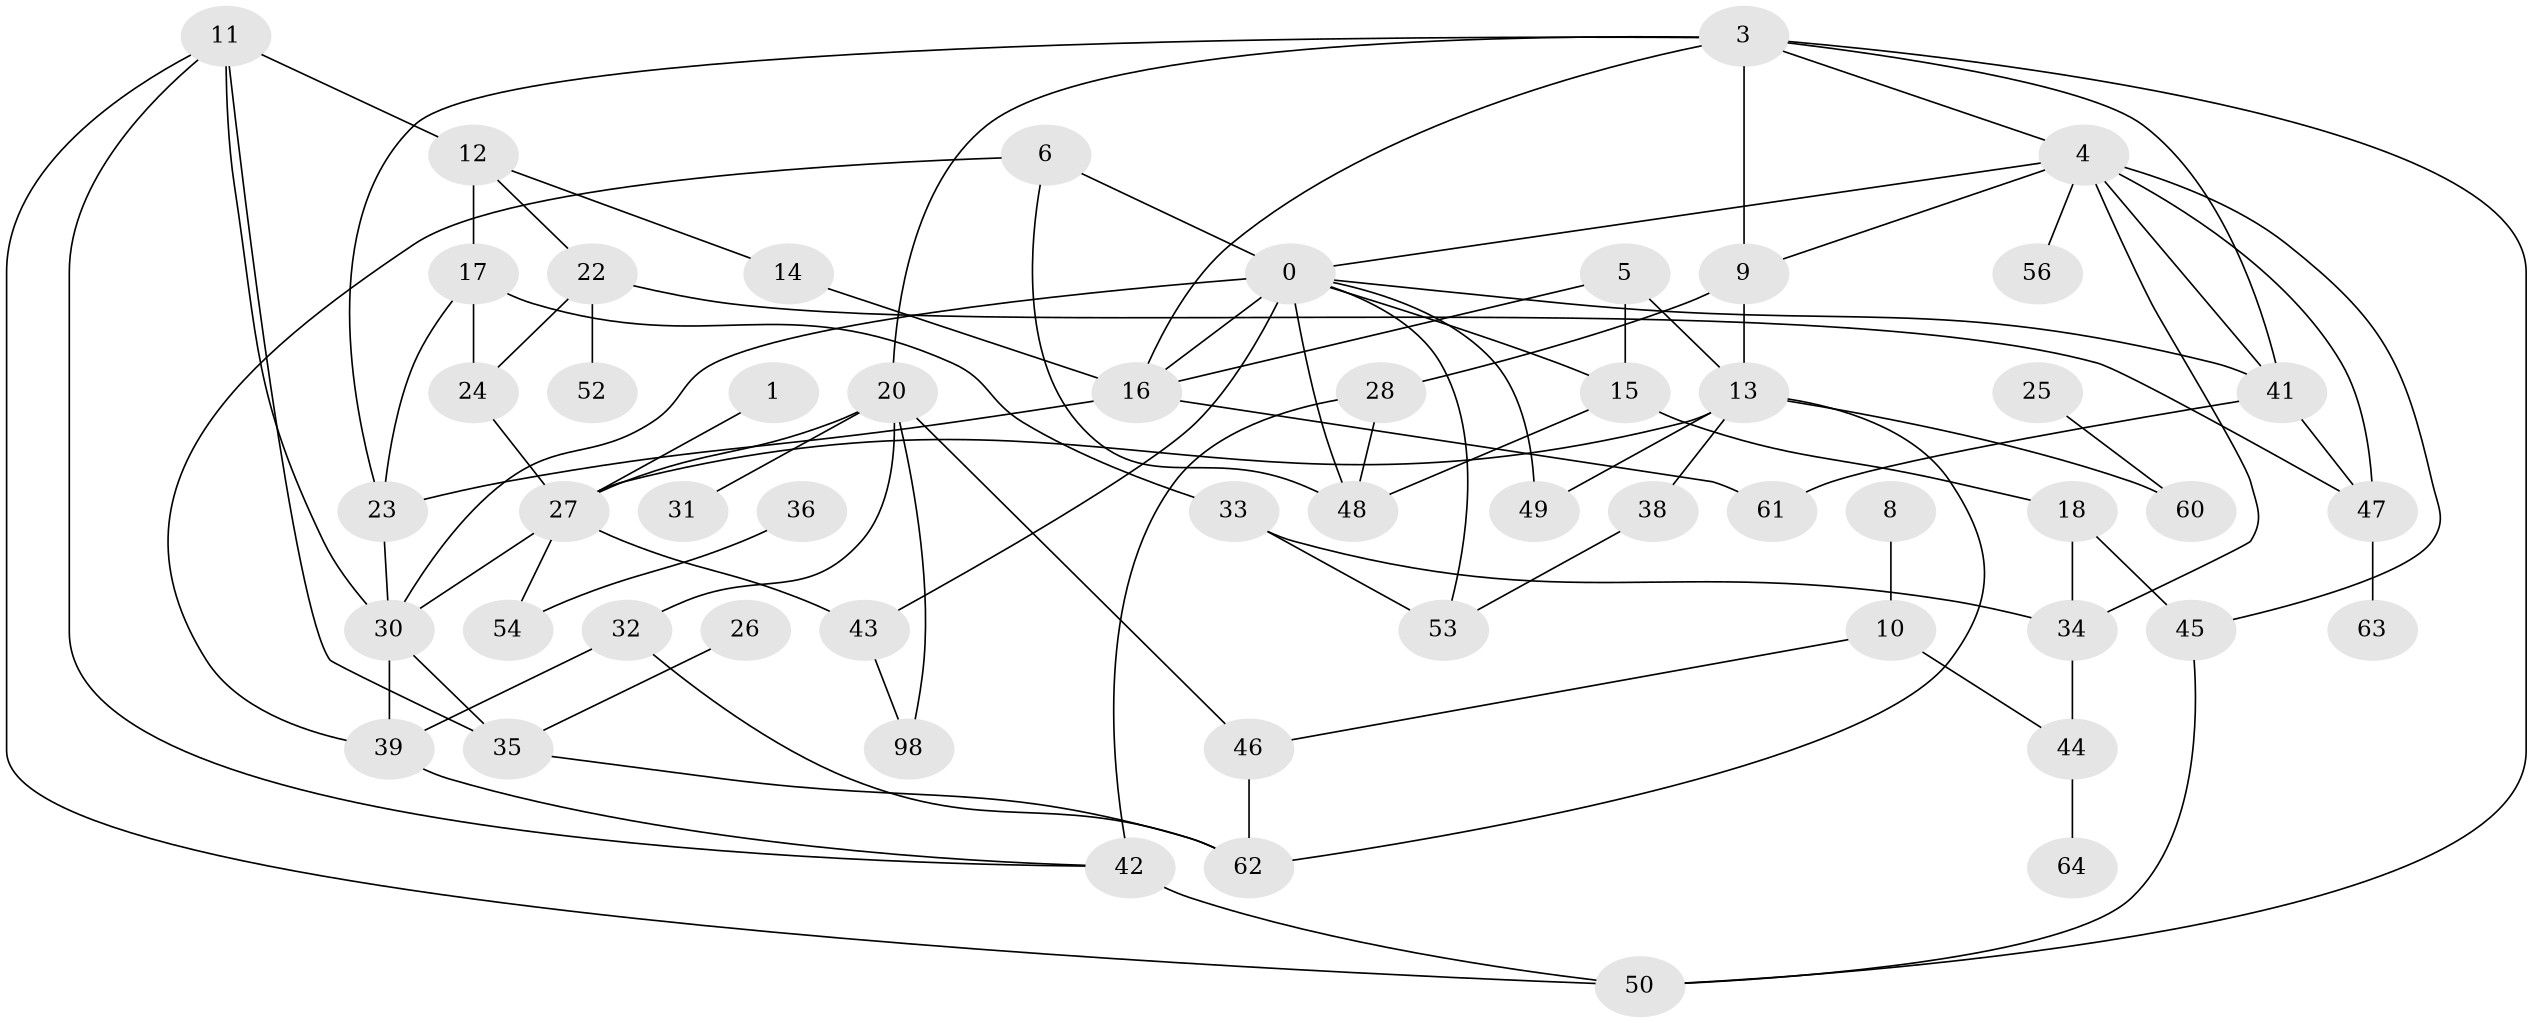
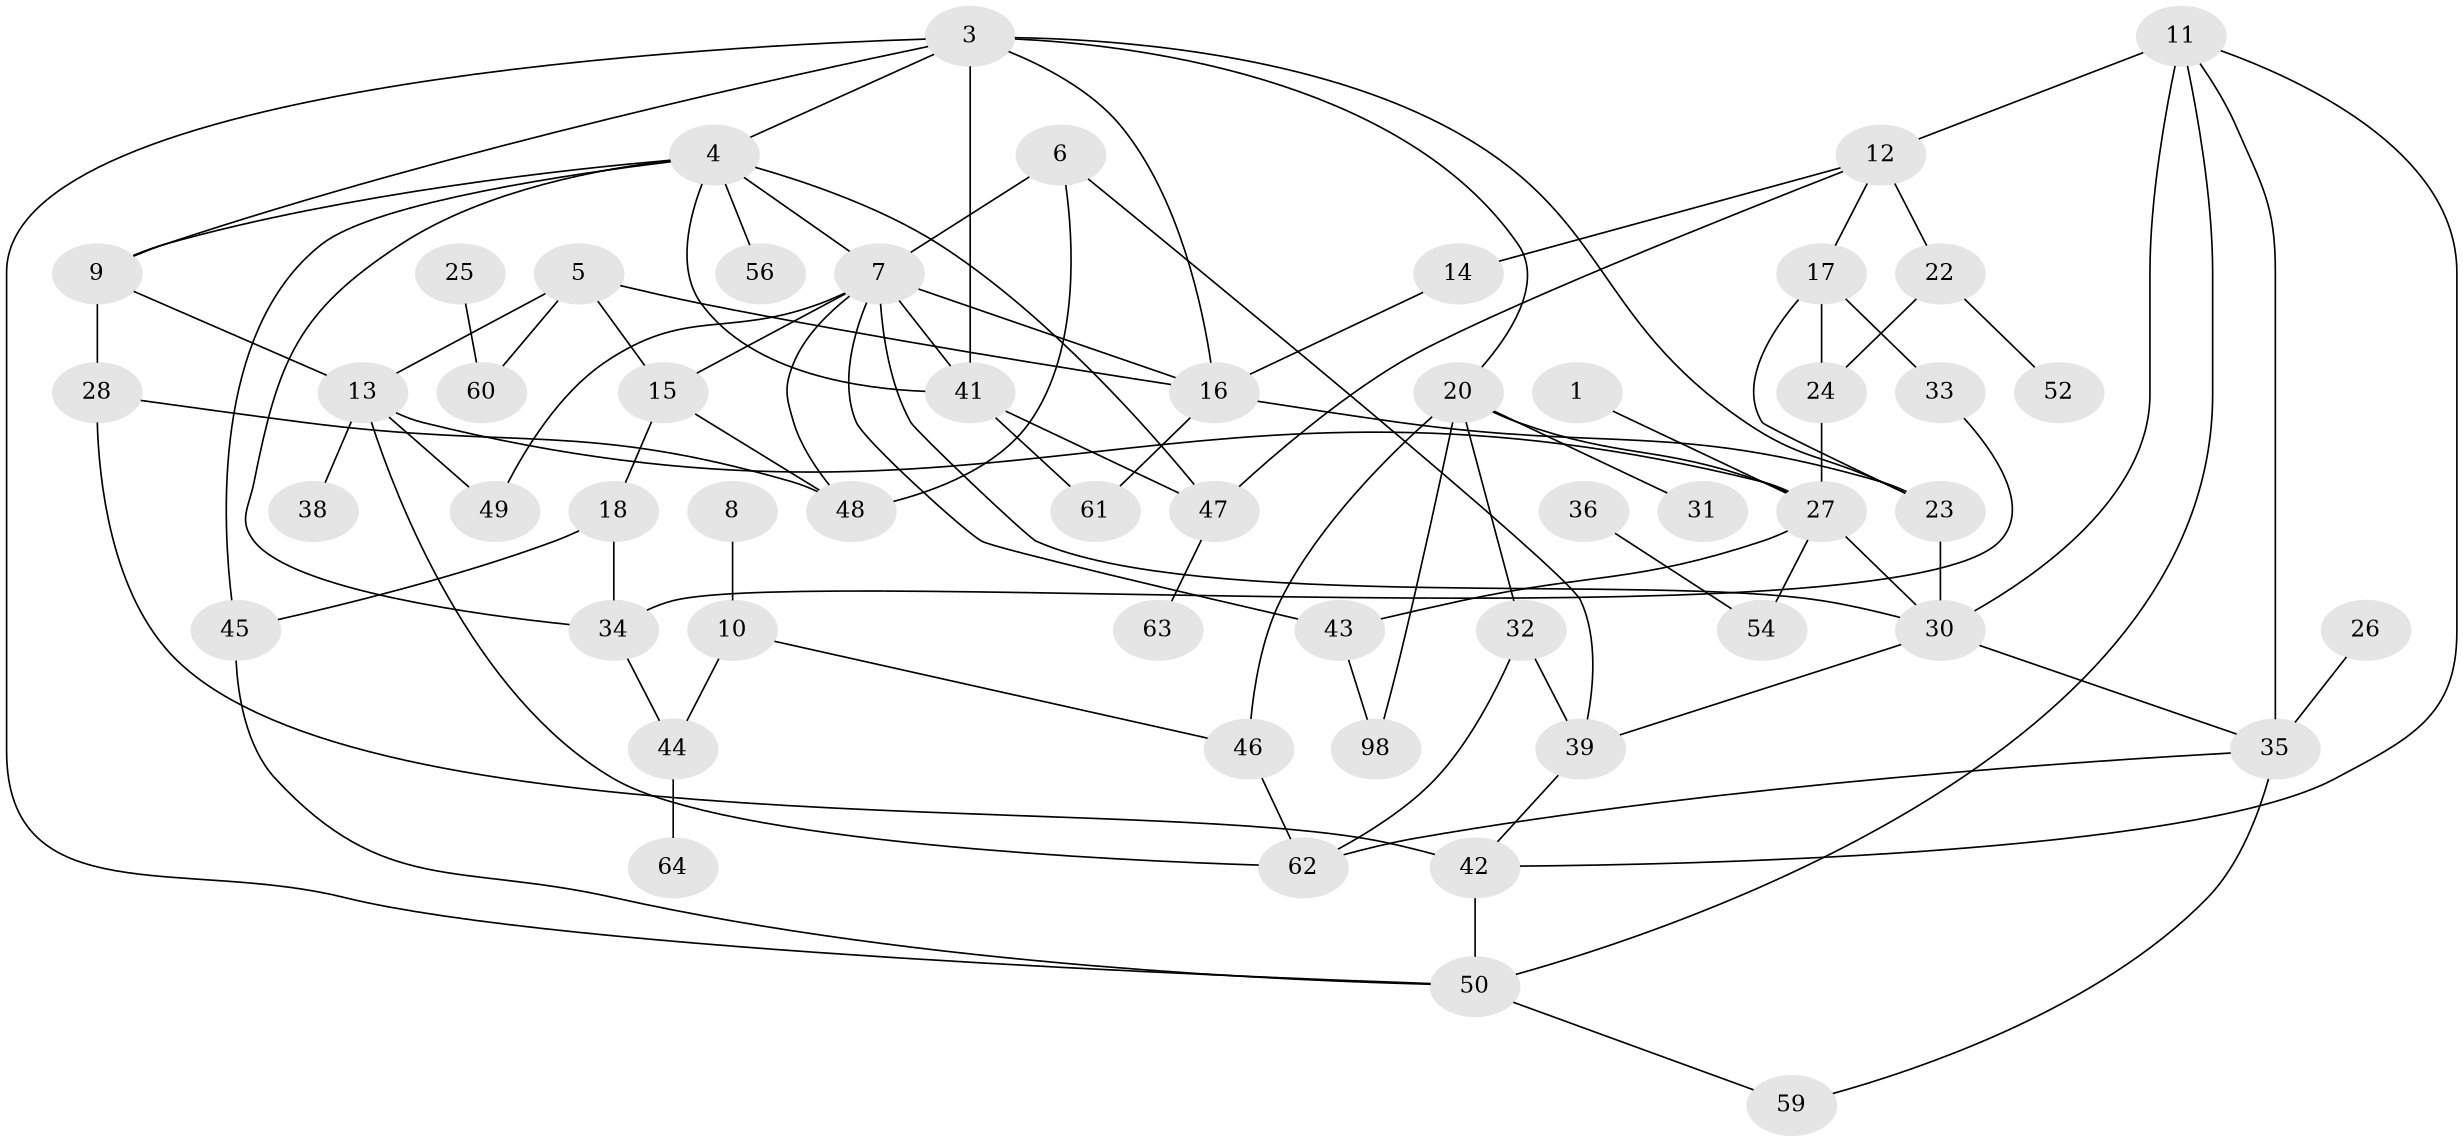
node "0": label "0" -> "7"
edge "22" -- "47": now "12" -- "47"
edge "13" -- "60": now "5" -- "60"
node "53": removed
node "59": added
